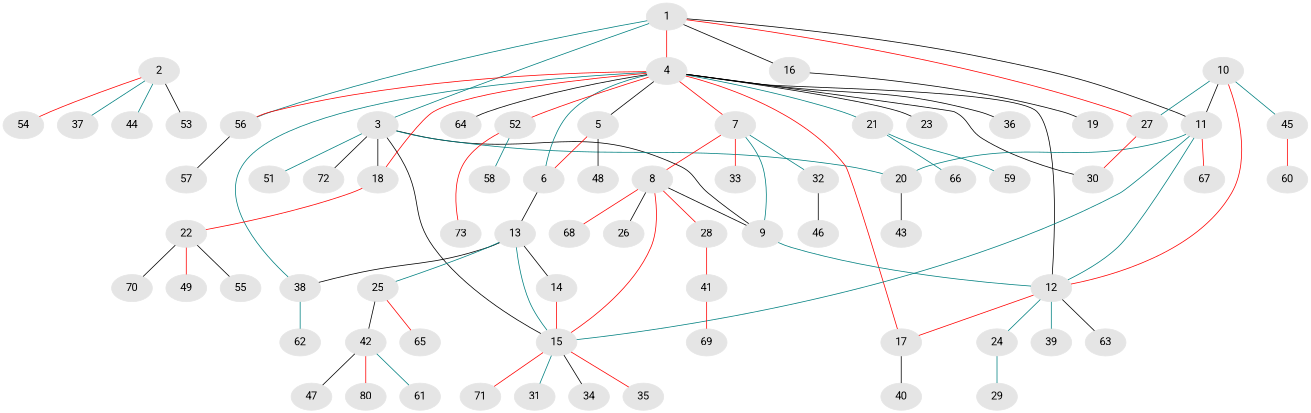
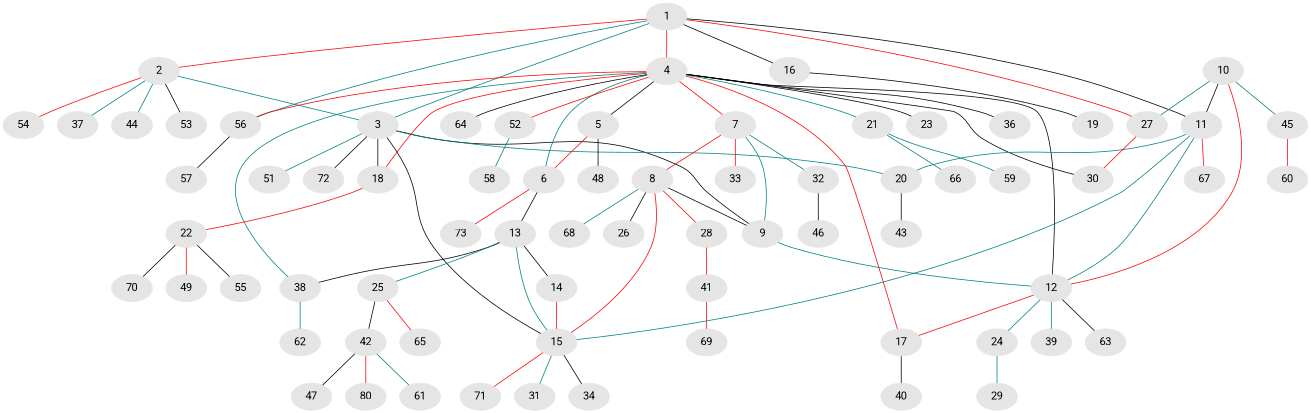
edge "1" -- "2": added
edge "2" -- "3": added
edge "52" -- "73": now "6" -- "73"
edge "8" -- "68": color red -> teal
node "35": removed
